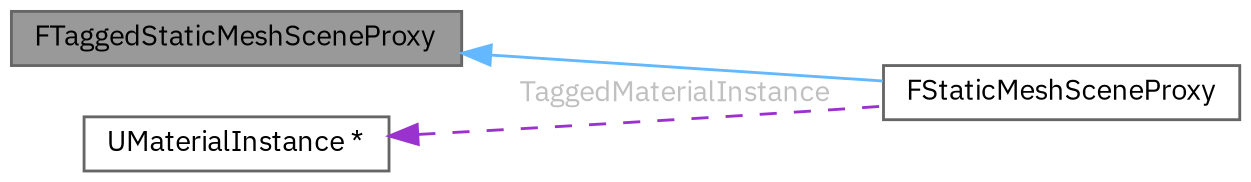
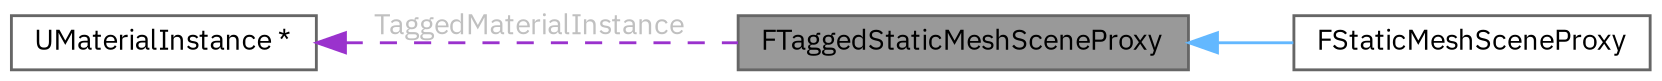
edge "FStaticMeshSceneProxy" -> "UMaterialInstance *": now "FTaggedStaticMeshSceneProxy" -> "UMaterialInstance *"
